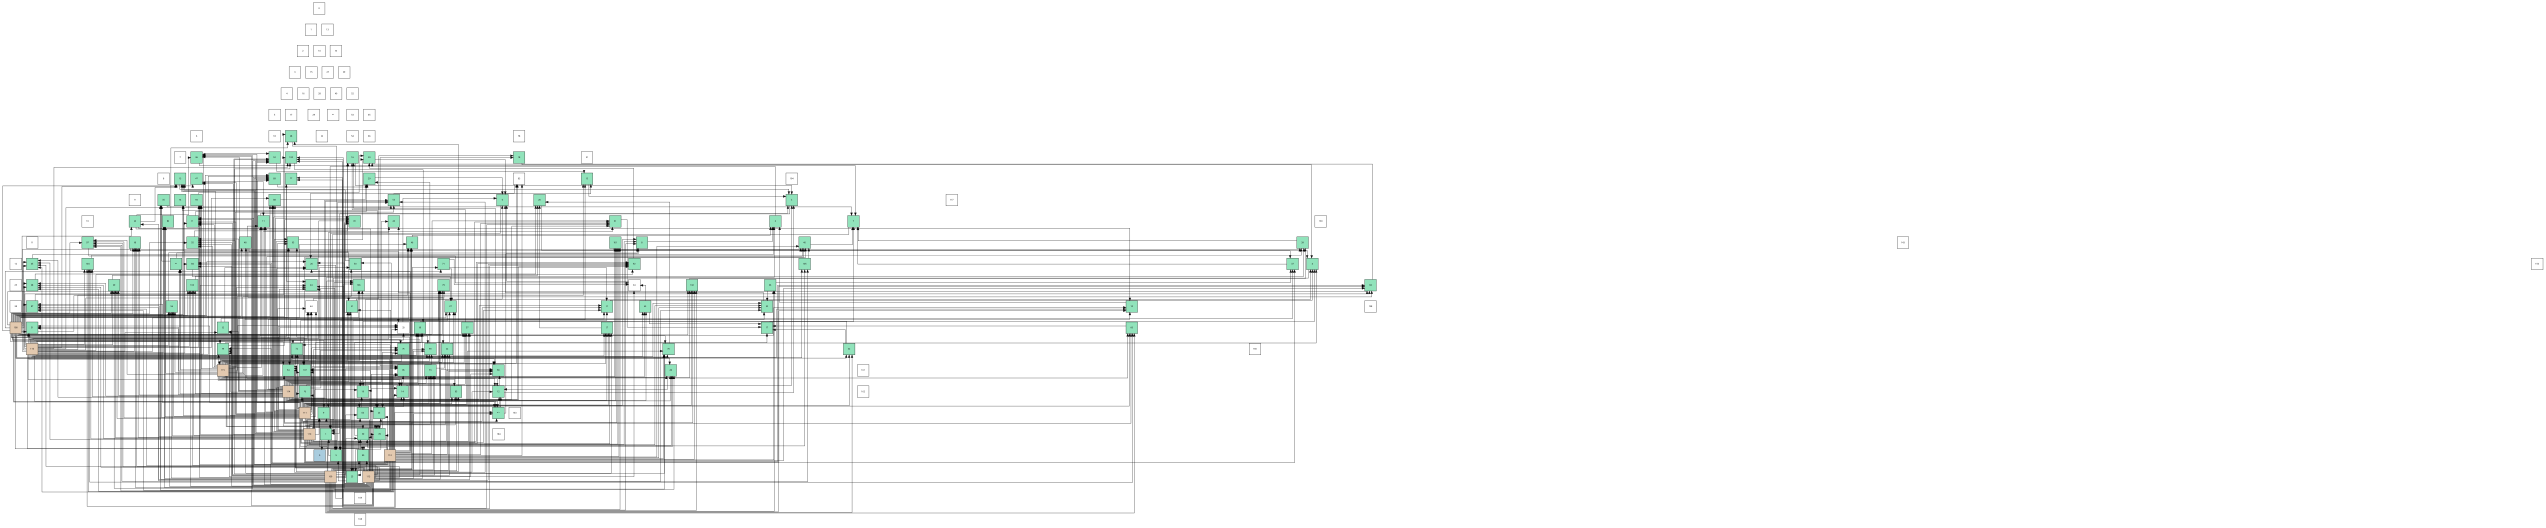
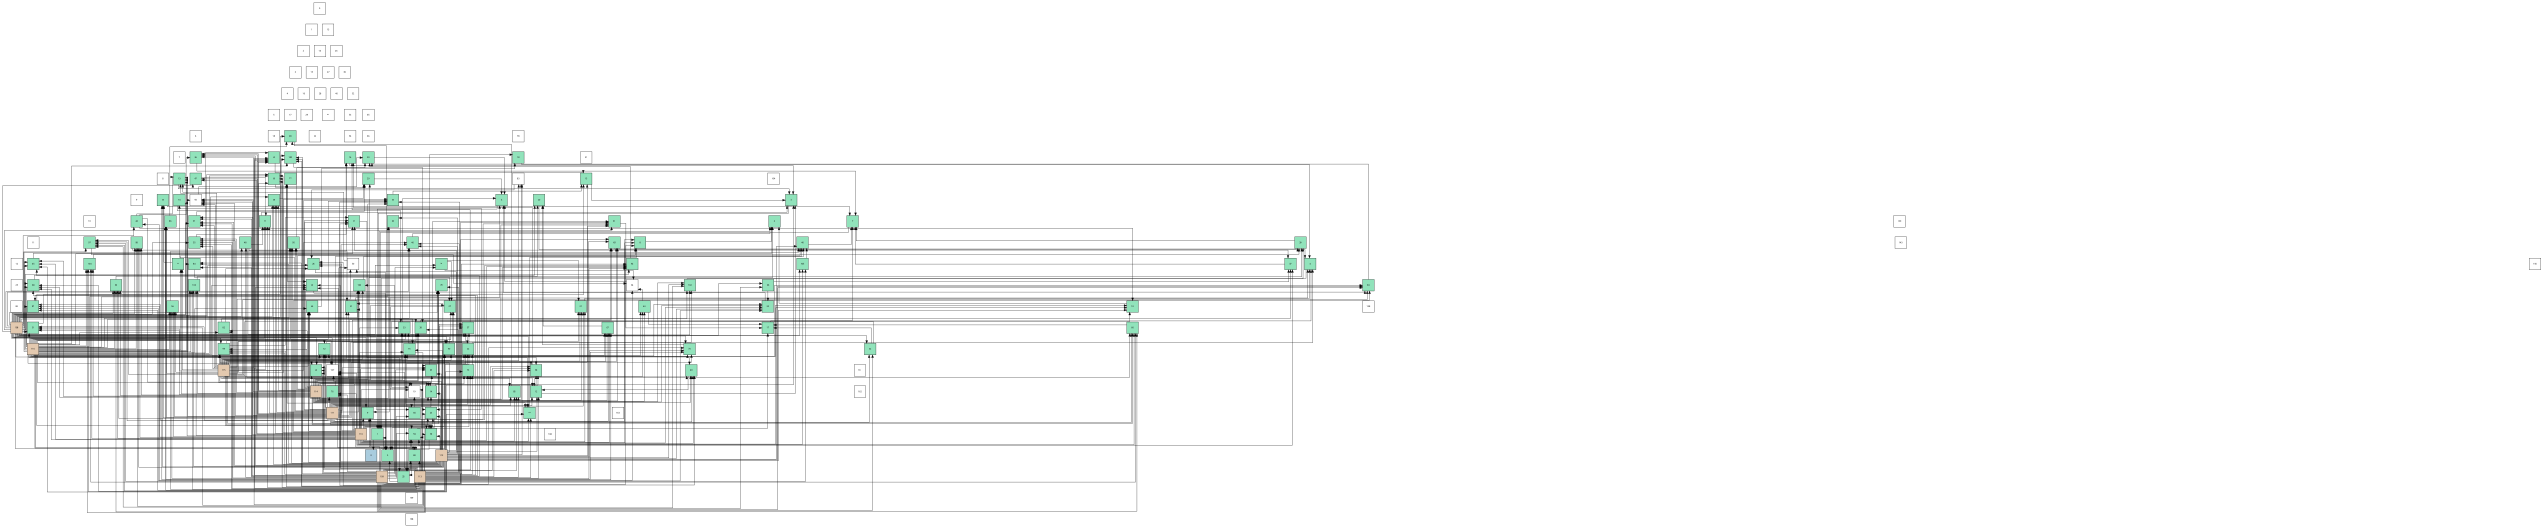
node "93": fillcolor #91e3bb -> #ffffff
node "117": removed
node "50": fillcolor #91e3bb -> #ffffff
node "64": fillcolor #ffffff -> #91e3bb
node "33": fillcolor #ffffff -> #91e3bb
node "160": removed
edge "75" -> "115": reversed
node "107": fillcolor #91e3bb -> #ffffff
node "19": fillcolor #91e3bb -> #ffffff
edge "109" -> "72": added
edge "110" -> "60": added
edge "116" -> "80": added
